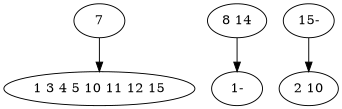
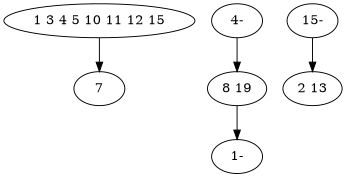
node "4-": added
node "8 14": label "8 14" -> "8 19"
edge "7" -> "1 3 4 5 10 11 12 15": reversed
node "2 10": label "2 10" -> "2 13"
